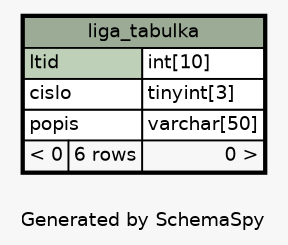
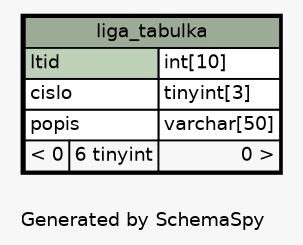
node "liga_tabulka": text "6 rows" -> "6 tinyint"
